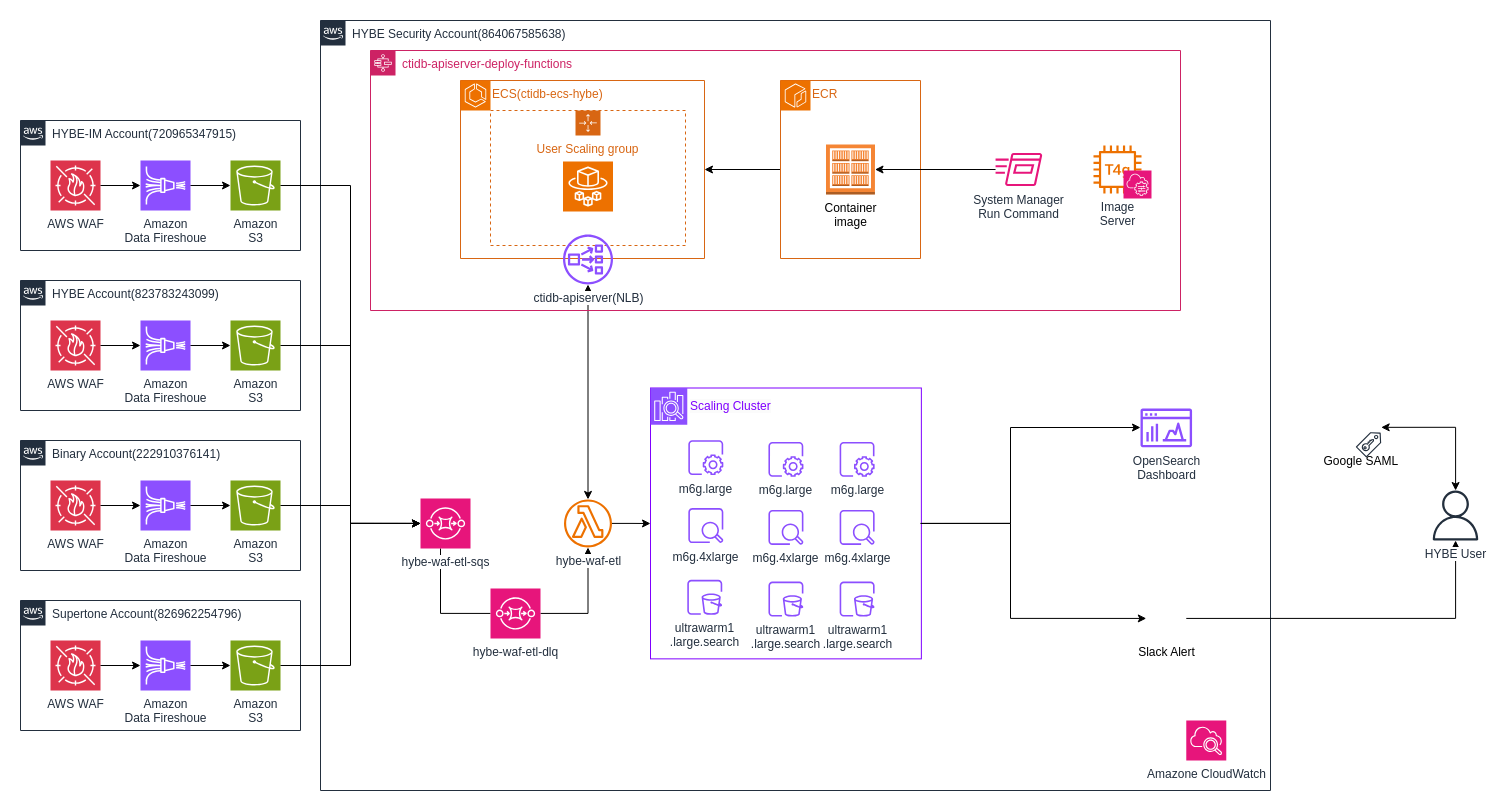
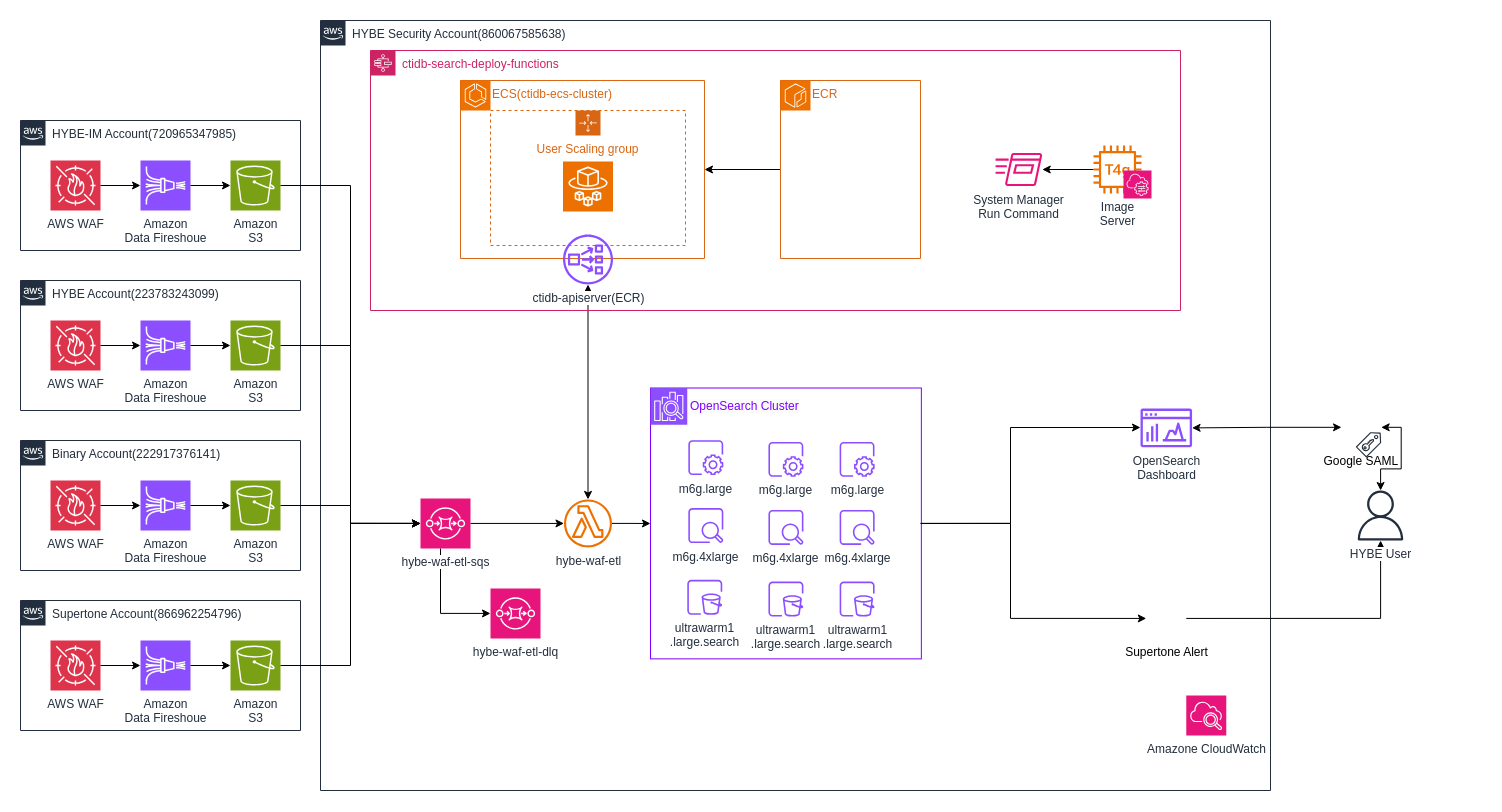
node "HYBE Security Account(864067585638)": label "HYBE Security Account(864067585638)" -> "HYBE Security Account(860067585638)"
node "ctidb-apiserver-deploy-functions": label "ctidb-apiserver-deploy-functions" -> "ctidb-search-deploy-functions"
node "ECS(ctidb-ecs-hybe)": label "ECS(ctidb-ecs-hybe)" -> "ECS(ctidb-ecs-cluster)"
node "HYBE-IM Account(720965347915)": label "HYBE-IM Account(720965347915)" -> "HYBE-IM Account(720965347985)"
node "Container image": removed
edge "System Manager Run Command" -> "Container image": removed
edge "Image Server" -> "System Manager Run Command": added
node "HYBE Account(823783243099)": label "HYBE Account(823783243099)" -> "HYBE Account(223783243099)"
node "ctidb-apiserver(NLB)": label "ctidb-apiserver(NLB)" -> "ctidb-apiserver(ECR)"
node "Scaling Cluster": label "Scaling Cluster" -> "OpenSearch Cluster"
edge "Google SAML" -- "OpenSearch Dashboard": added
node "Binary Account(222910376141)": label "Binary Account(222910376141)" -> "Binary Account(222917376141)"
node "HYBE User": moved (1456, 516) -> (1381, 516)
edge "hybe-waf-etl-sqs" -> "hybe-waf-etl": added
edge "hybe-waf-etl-sqs" -- "hybe-waf-etl-dlq": arrowhead none -> classic
edge "hybe-waf-etl-dlq" -> "hybe-waf-etl": removed
node "Supertone Account(826962254796)": label "Supertone Account(826962254796)" -> "Supertone Account(866962254796)"
node "Slack Alert": label "Slack Alert" -> "Supertone Alert"
node "Amazone CloudWatch": moved (1206, 741) -> (1206, 716)
